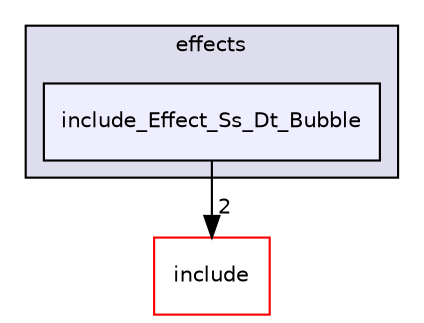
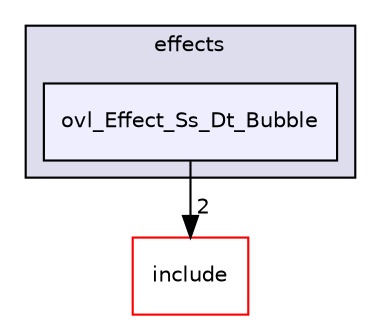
node "include_Effect_Ss_Dt_Bubble": label "include_Effect_Ss_Dt_Bubble" -> "ovl_Effect_Ss_Dt_Bubble"
